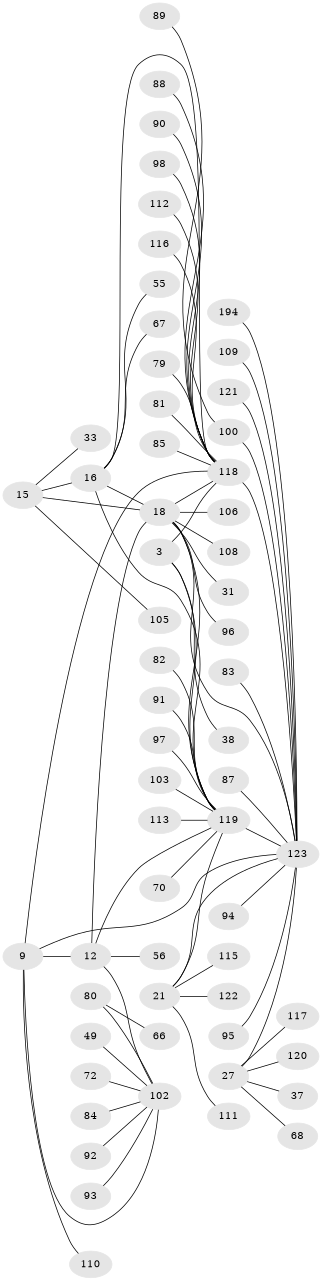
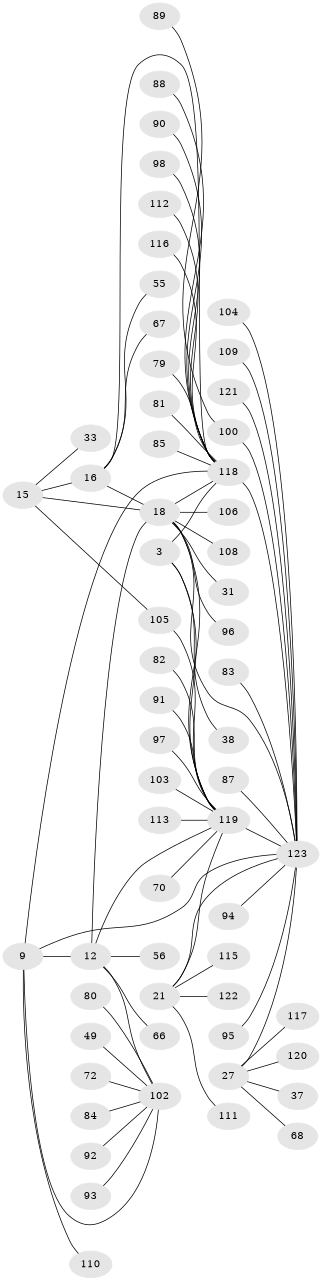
node "194": label "194" -> "104"
edge "16" -- "119": now "105" -- "119"
edge "80" -- "66": now "12" -- "66"
